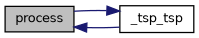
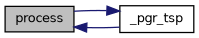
node "_tsp_tsp": label "_tsp_tsp" -> "_pgr_tsp"
